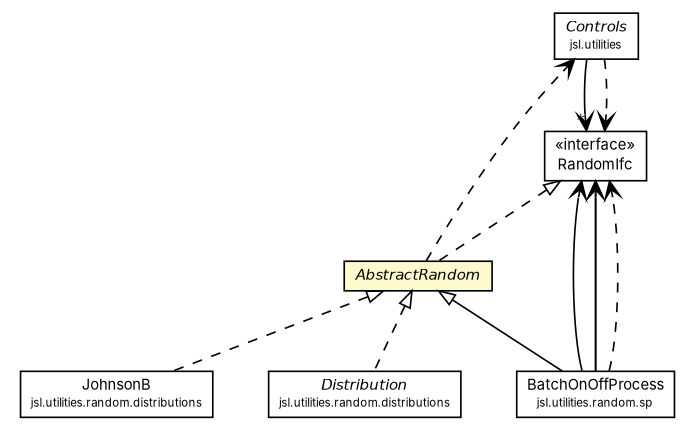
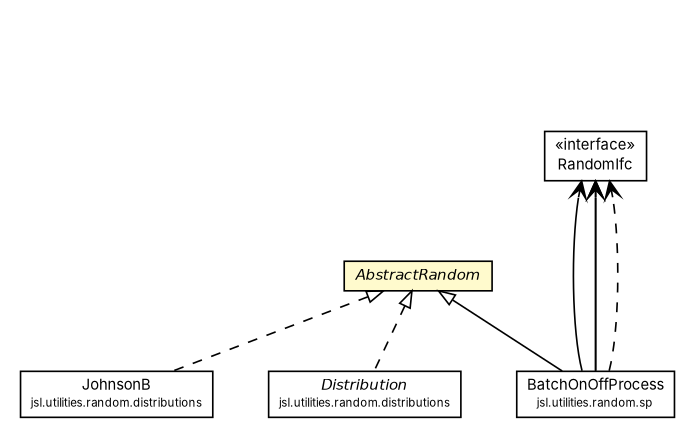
node "Controls": removed
edge "AbstractRandom" -> "RandomIfc": removed
